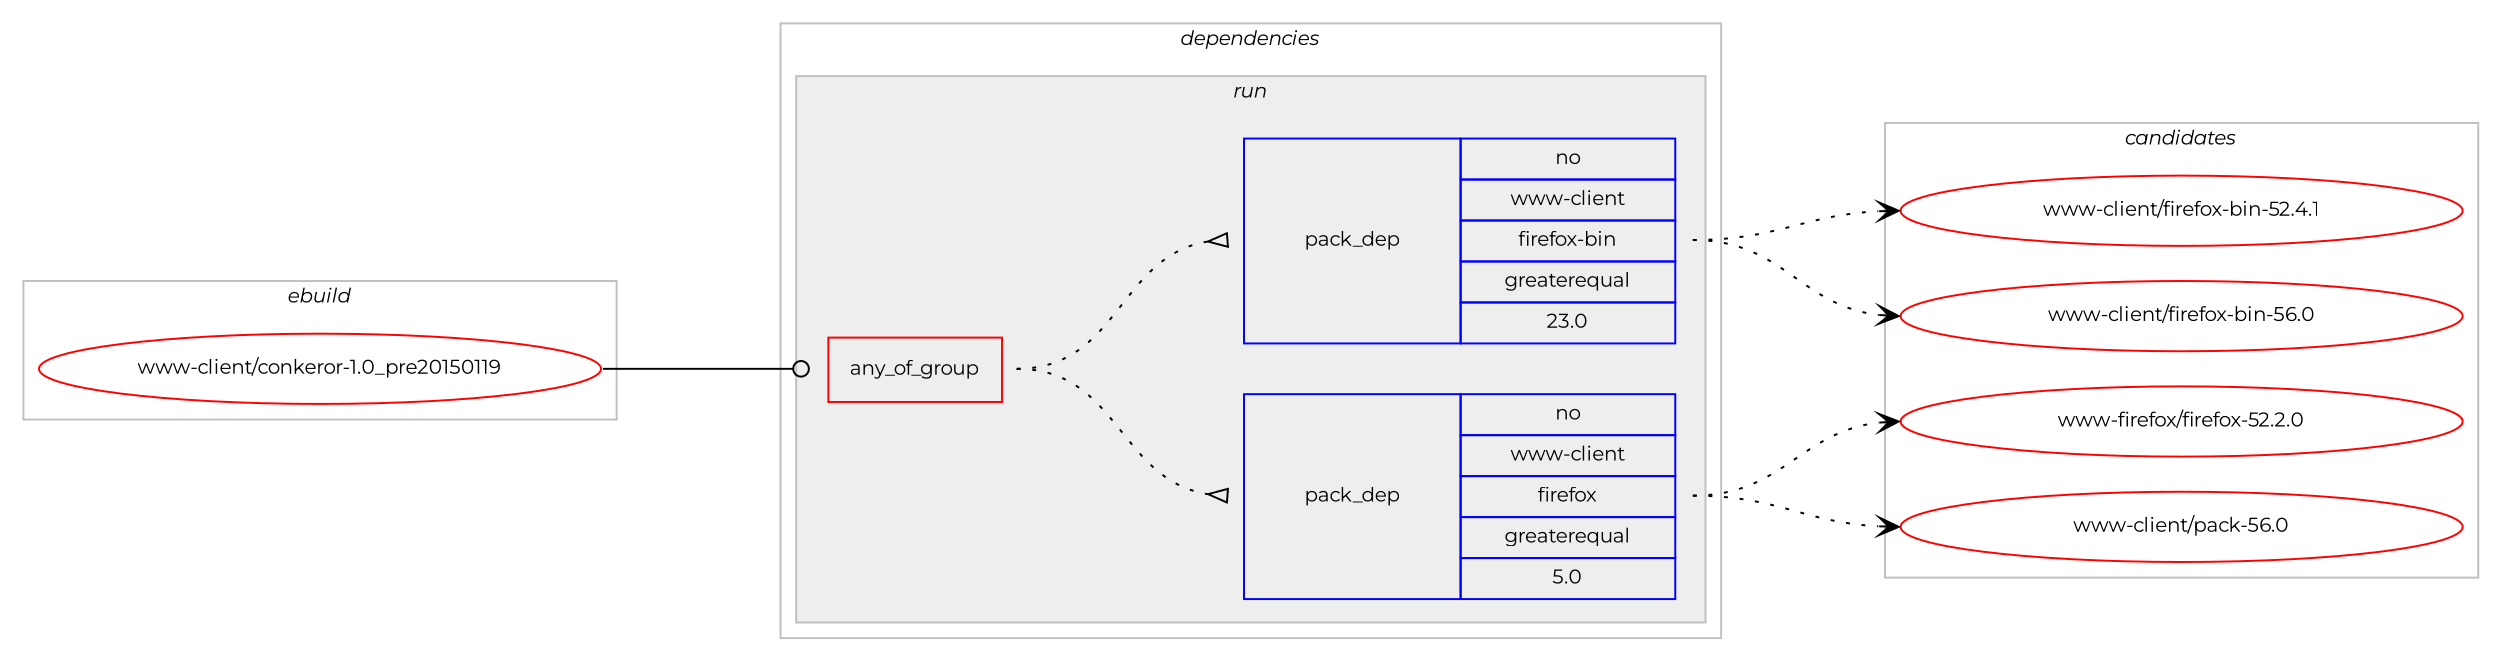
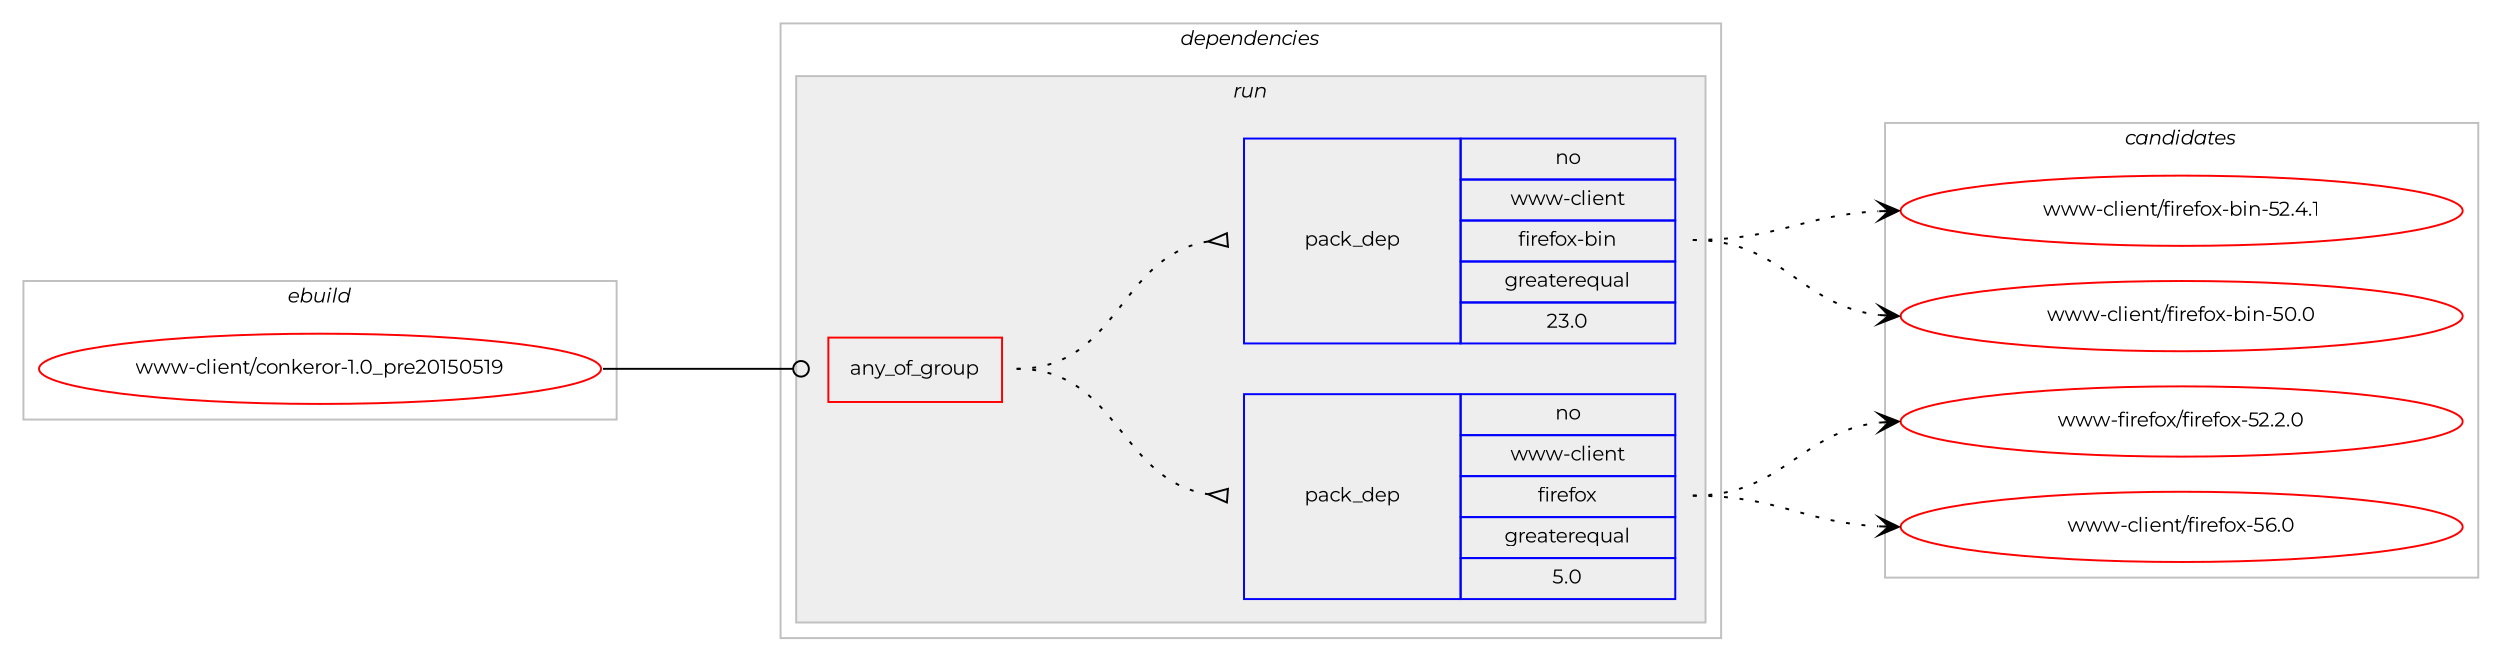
node "www-client/firefox-bin-56.0": label "www-client/firefox-bin-56.0" -> "www-client/firefox-bin-50.0"
node "www-client/conkeror-1.0_pre20150119": label "www-client/conkeror-1.0_pre20150119" -> "www-client/conkeror-1.0_pre20150519"
node "www-client/pack-56.0": label "www-client/pack-56.0" -> "www-client/firefox-56.0"
